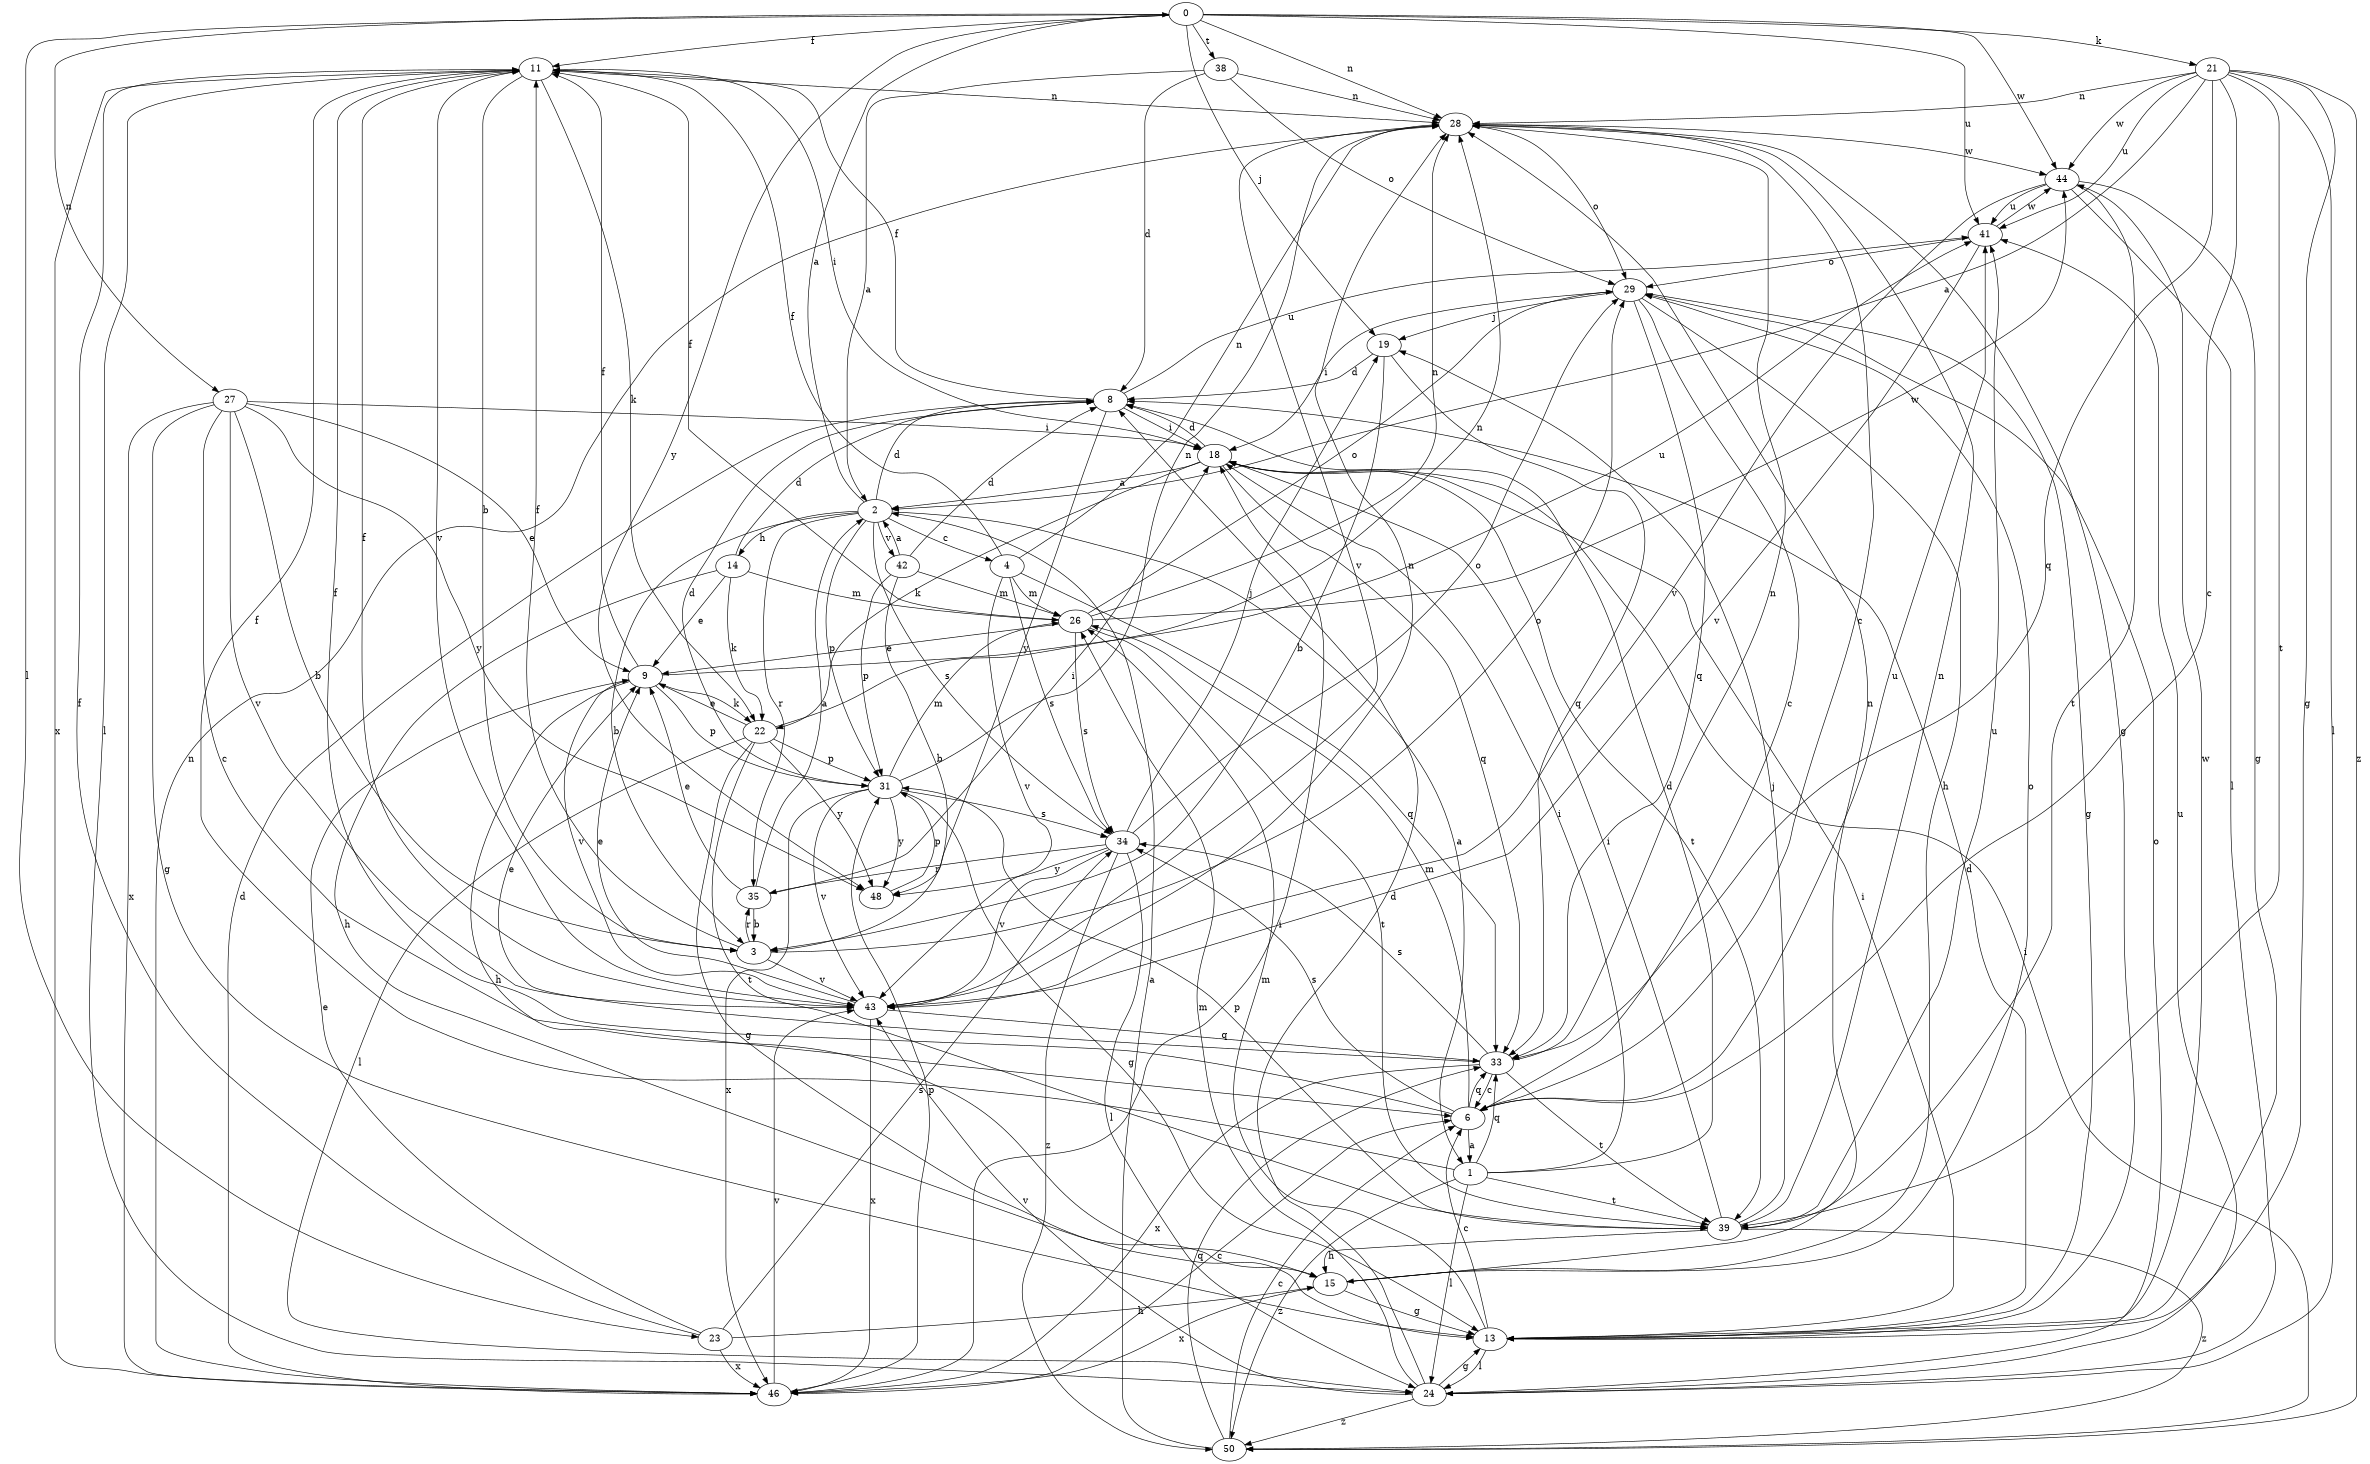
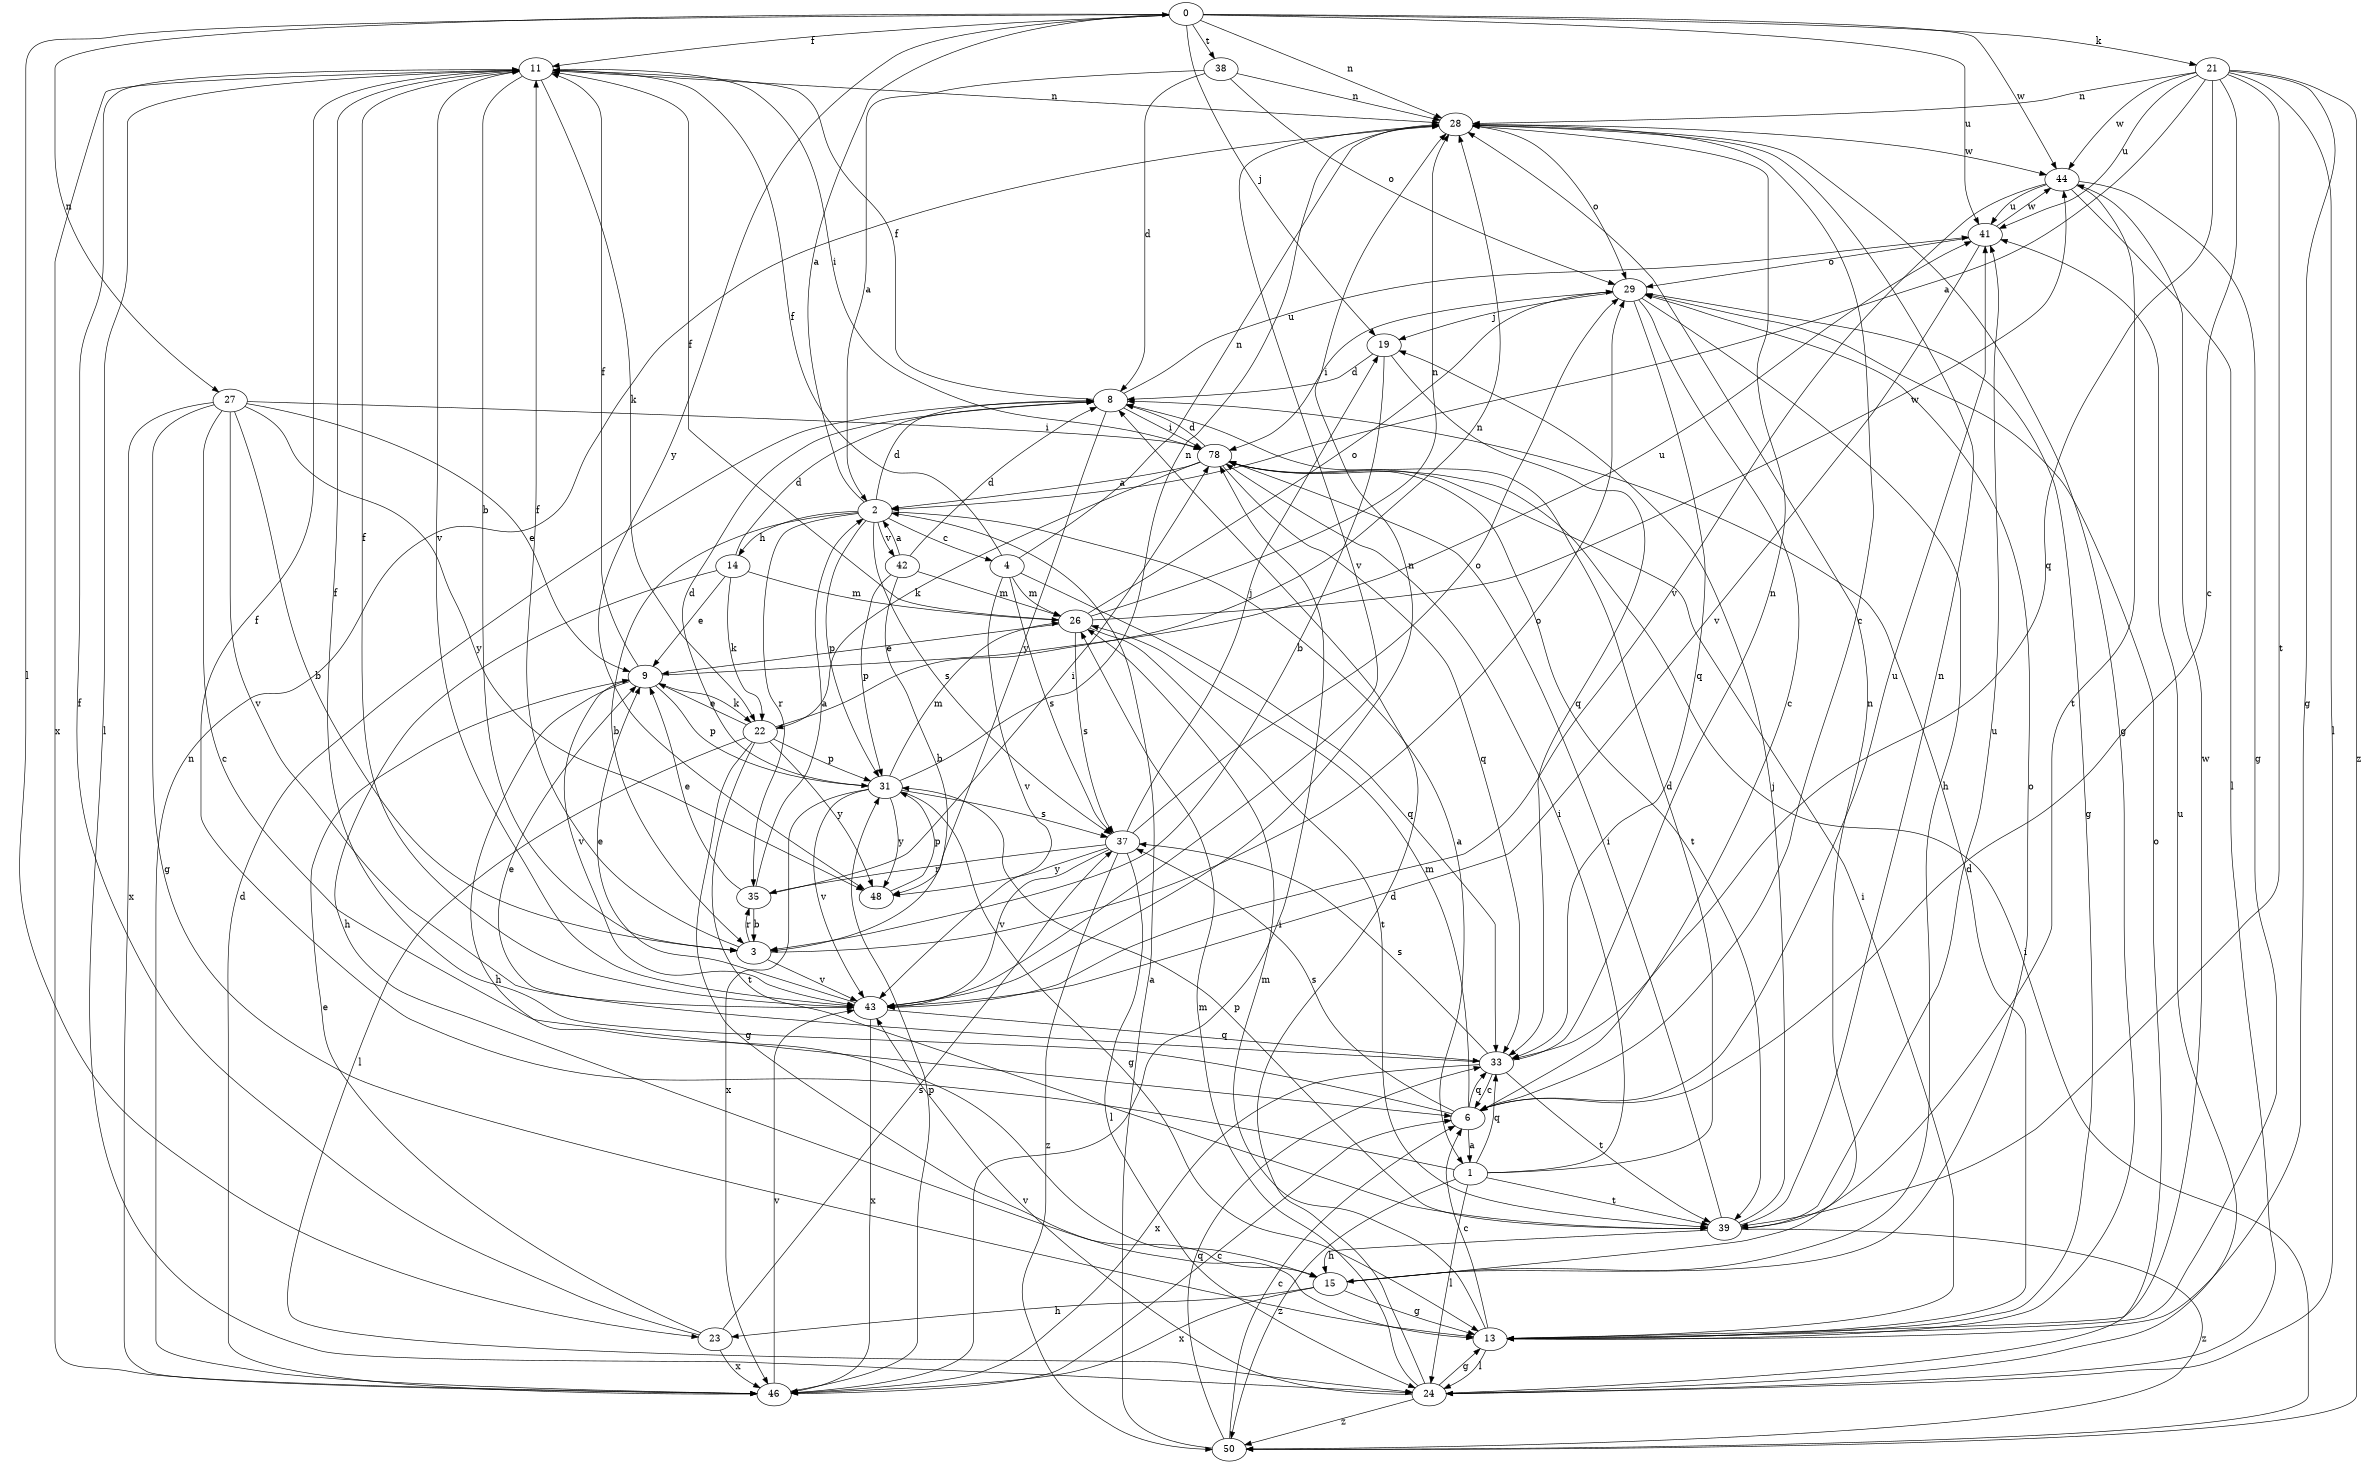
node "18": label "18" -> "78"
node "34": label "34" -> "37"
edge "23" -> "15": reversed
